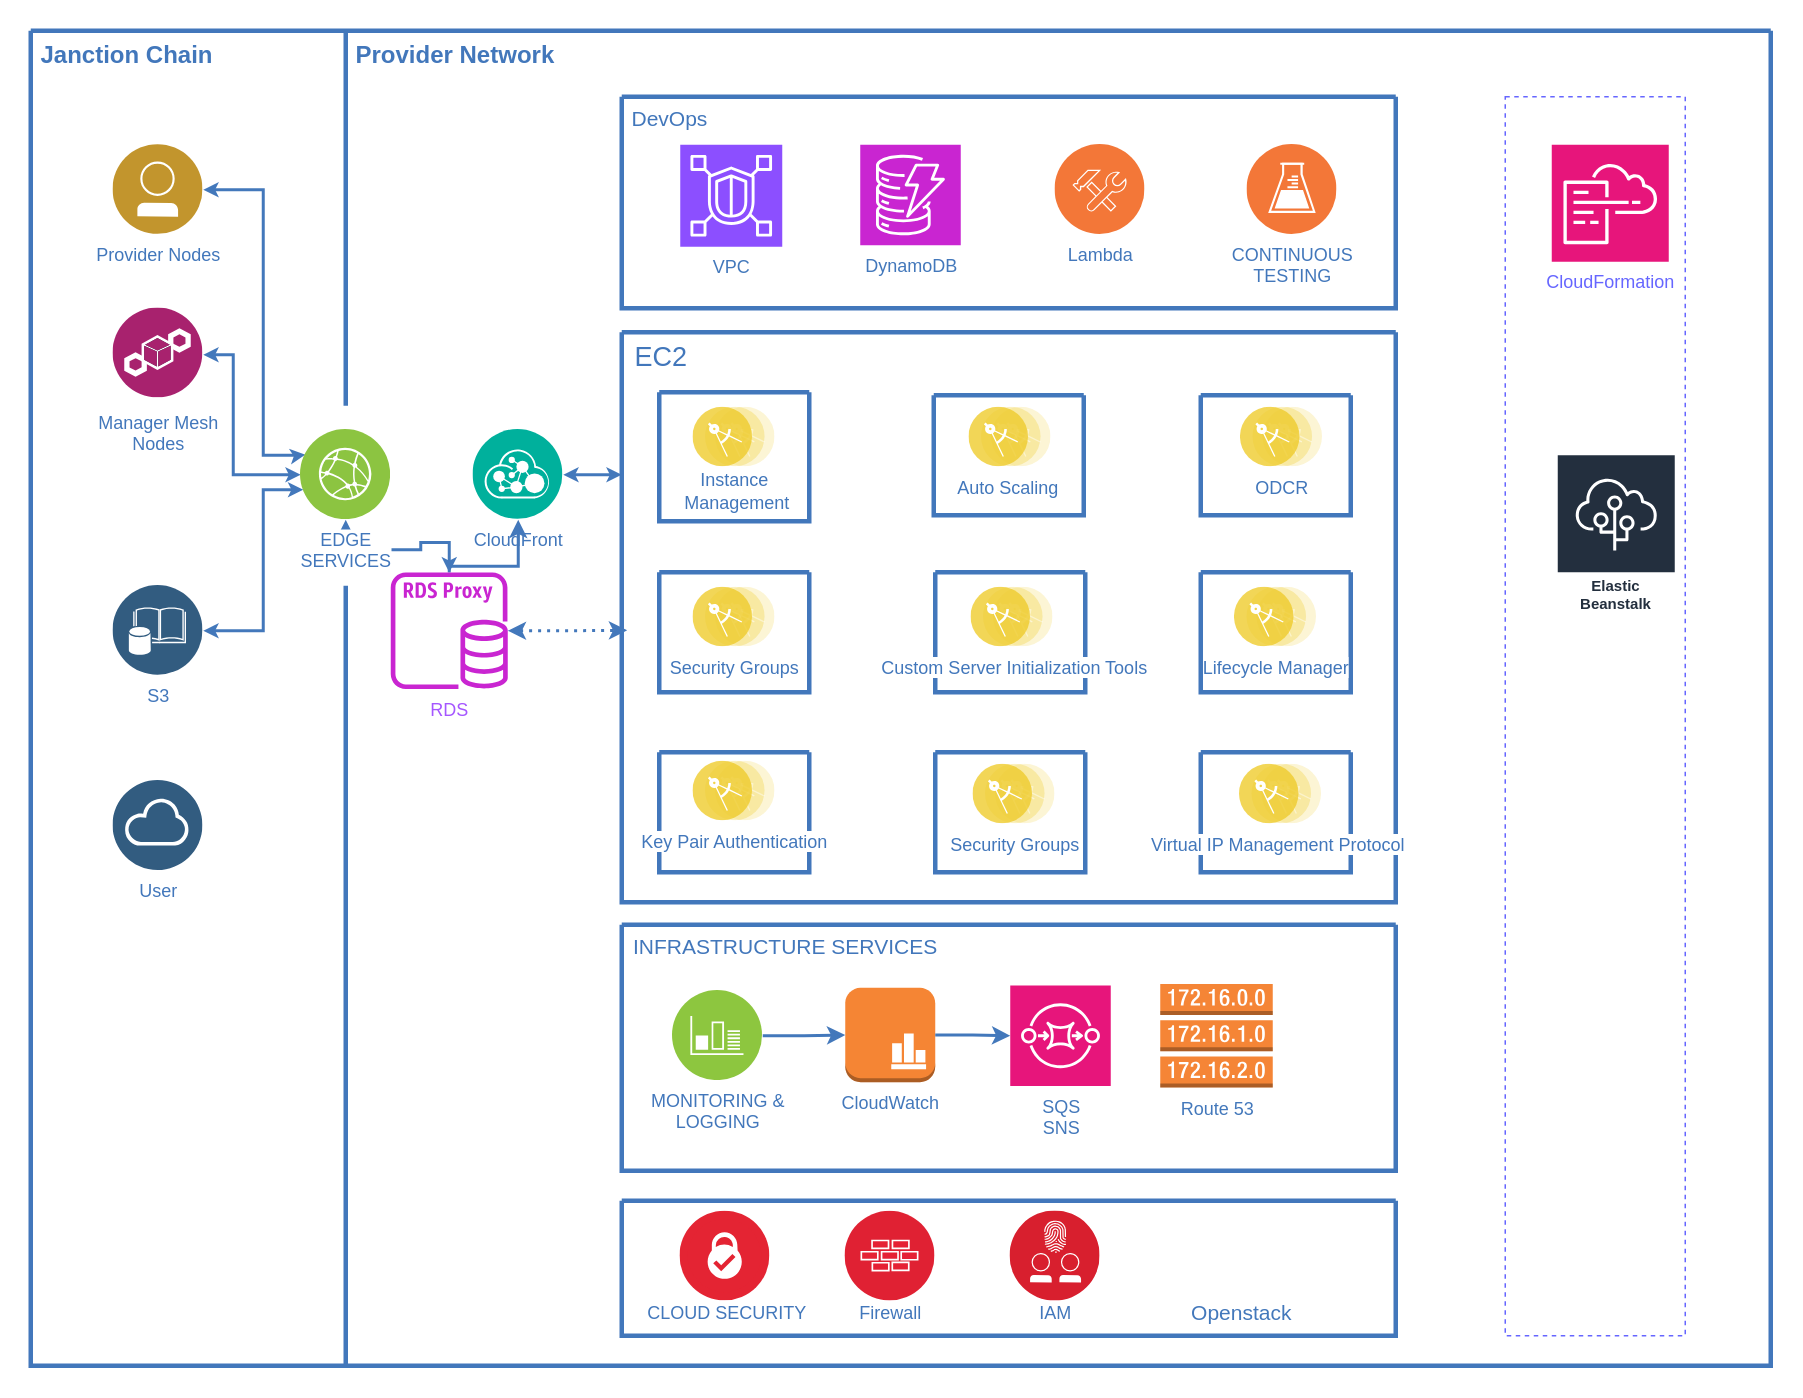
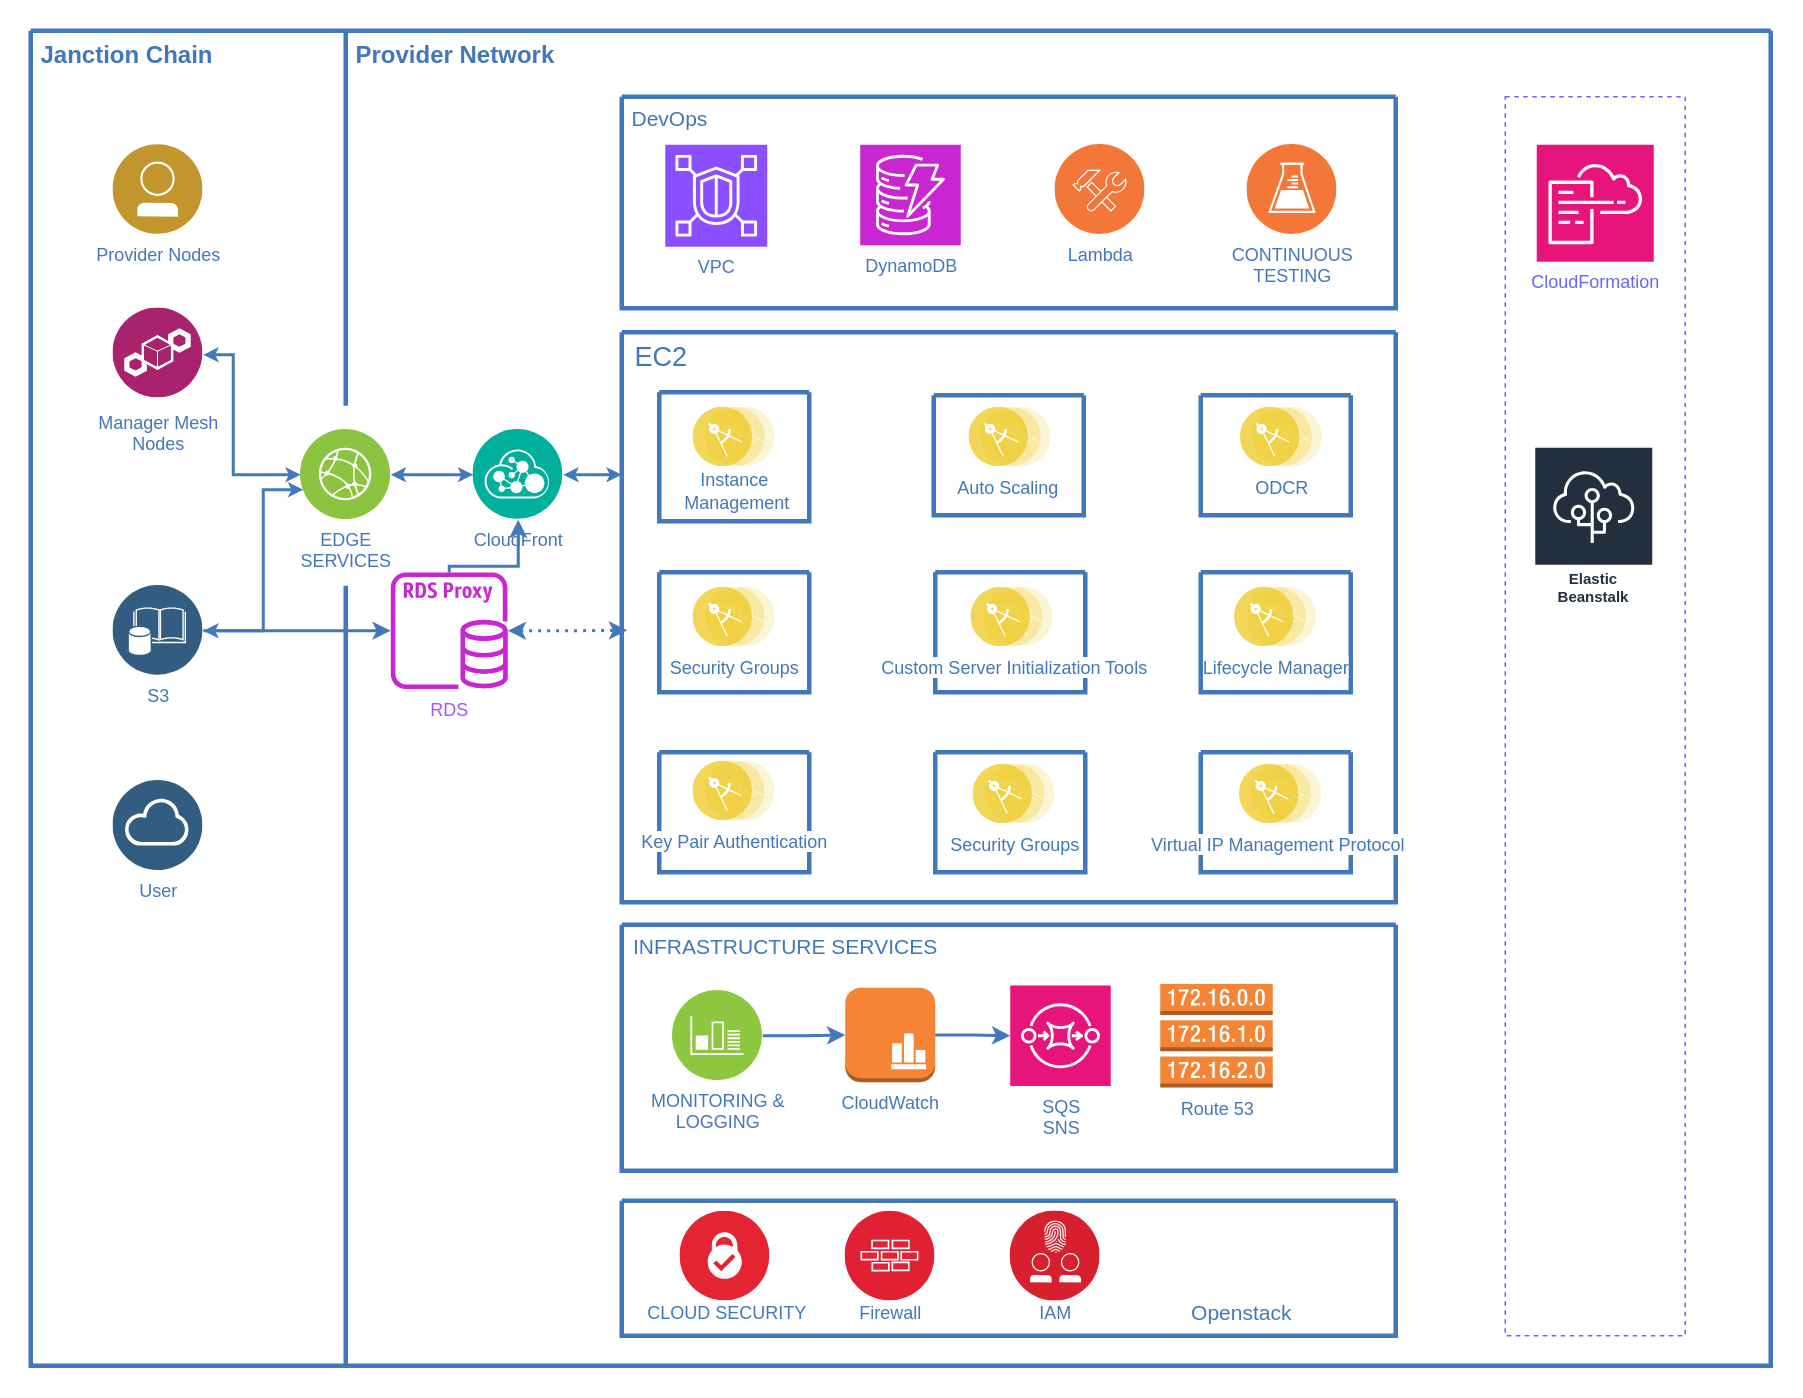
node "VPC": moved (731, 196) -> (716, 196)
node "CloudFormation": moved (1610, 203) -> (1595, 203)
edge "Provider Nodes" -- "EDGE SERVICES": removed
node "Elastic Beanstalk": moved (1616, 536) -> (1594, 529)
edge "EDGE SERVICES" -- "RDS": now "EDGE SERVICES" -- "CloudFront"
edge "S3" -> "RDS": added
